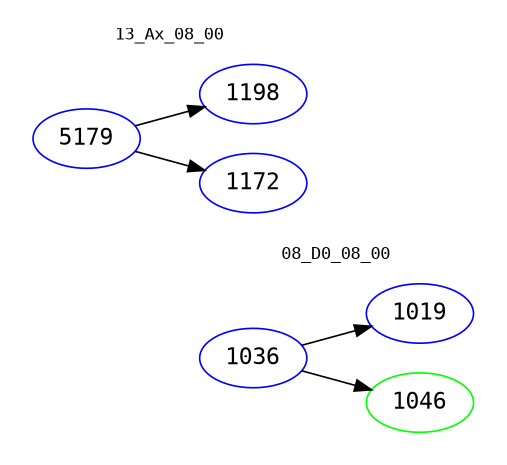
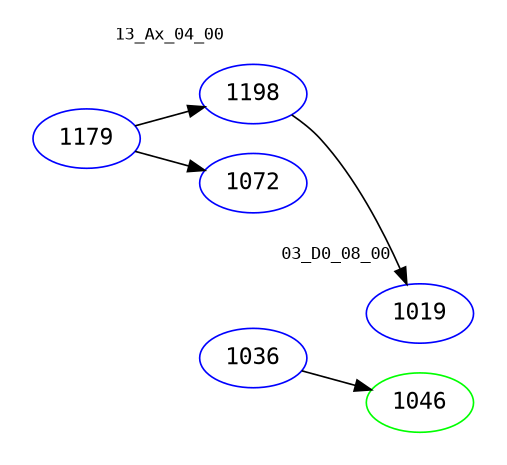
cluster "13_Ax_08_00": label "13_Ax_08_00" -> "13_Ax_04_00"
node "5179": label "5179" -> "1179"
node "1172": label "1172" -> "1072"
cluster "08_D0_08_00": label "08_D0_08_00" -> "03_D0_08_00"
edge "1036" -> "1019": now "1198" -> "1019"
